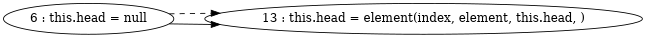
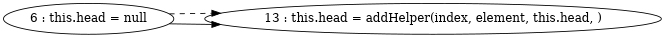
node "13 : this.head = element(index, element, this.head, )": label "13 : this.head = element(index, element, this.head, )" -> "13 : this.head = addHelper(index, element, this.head, )"
